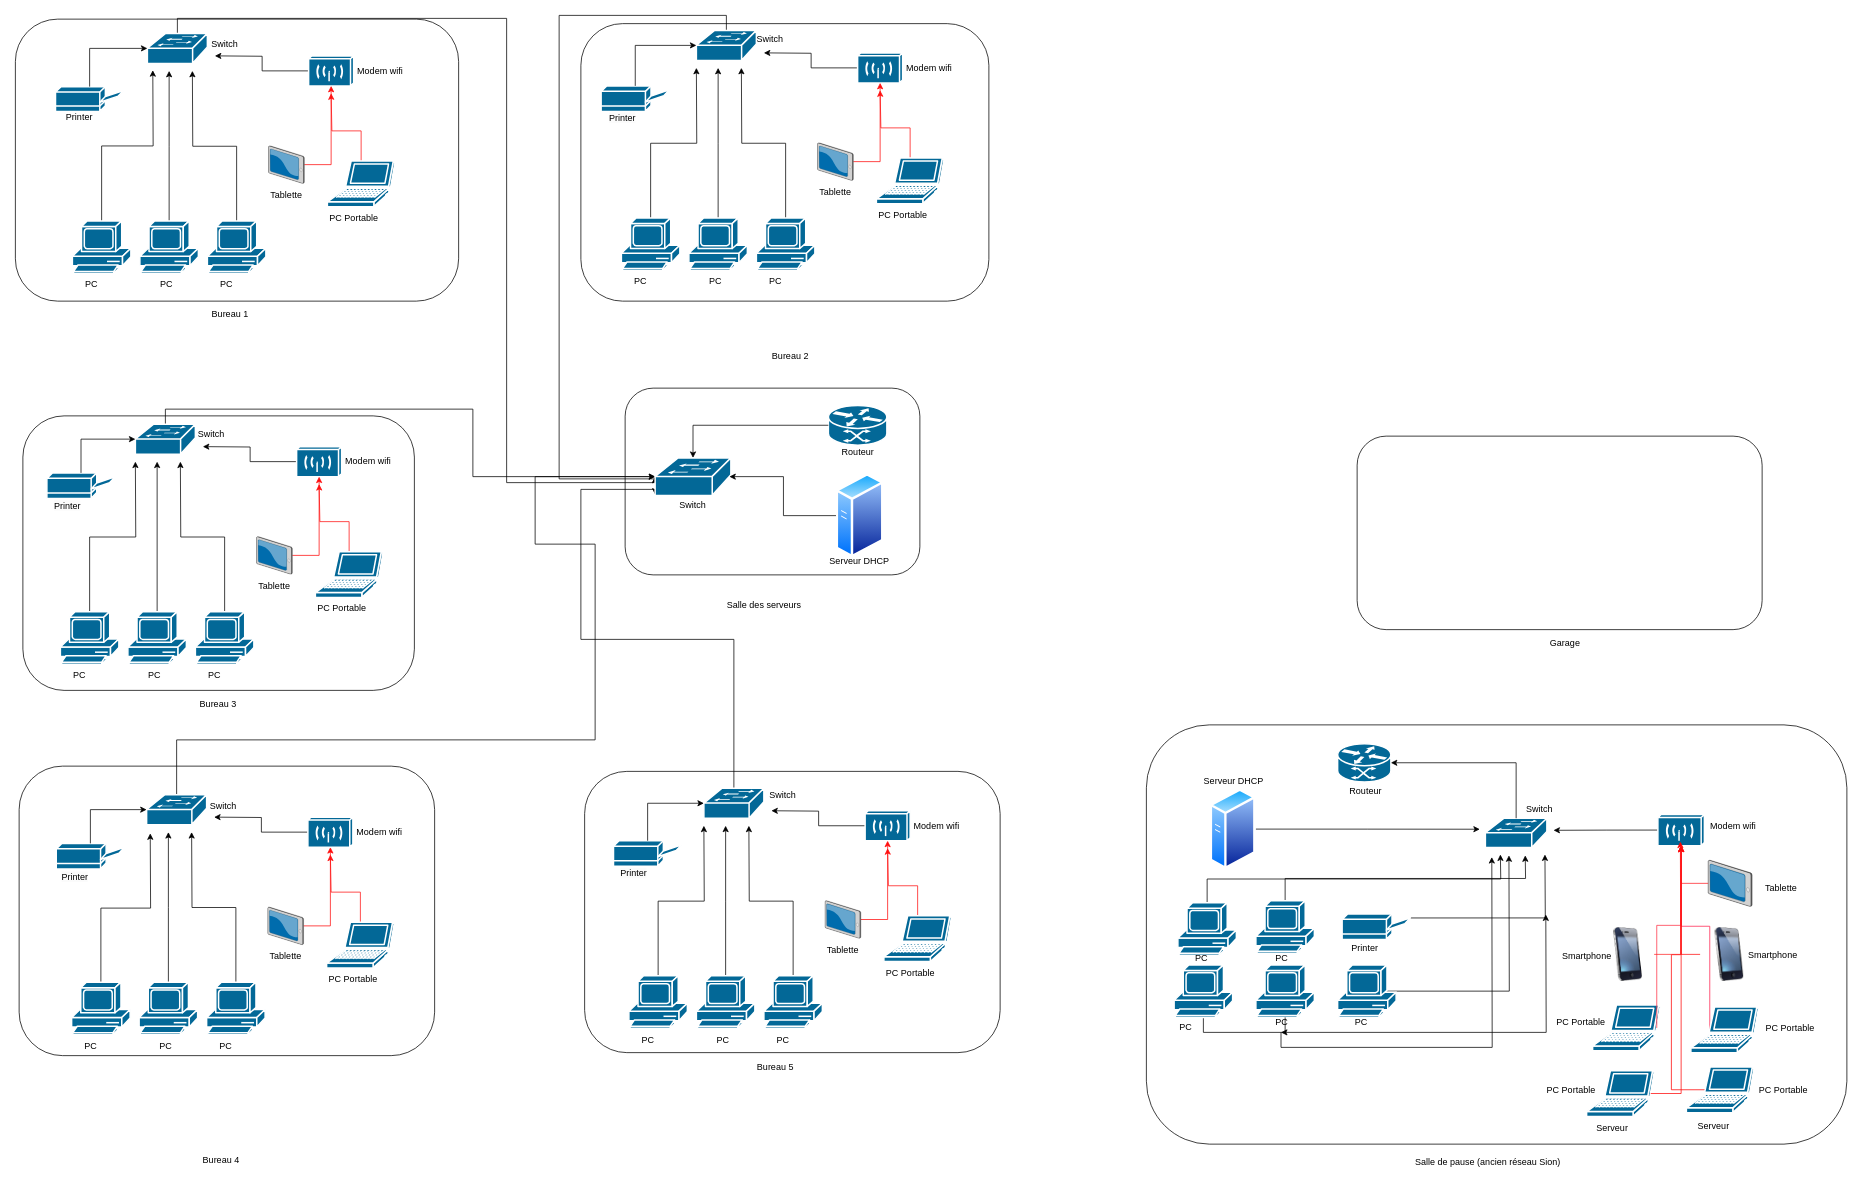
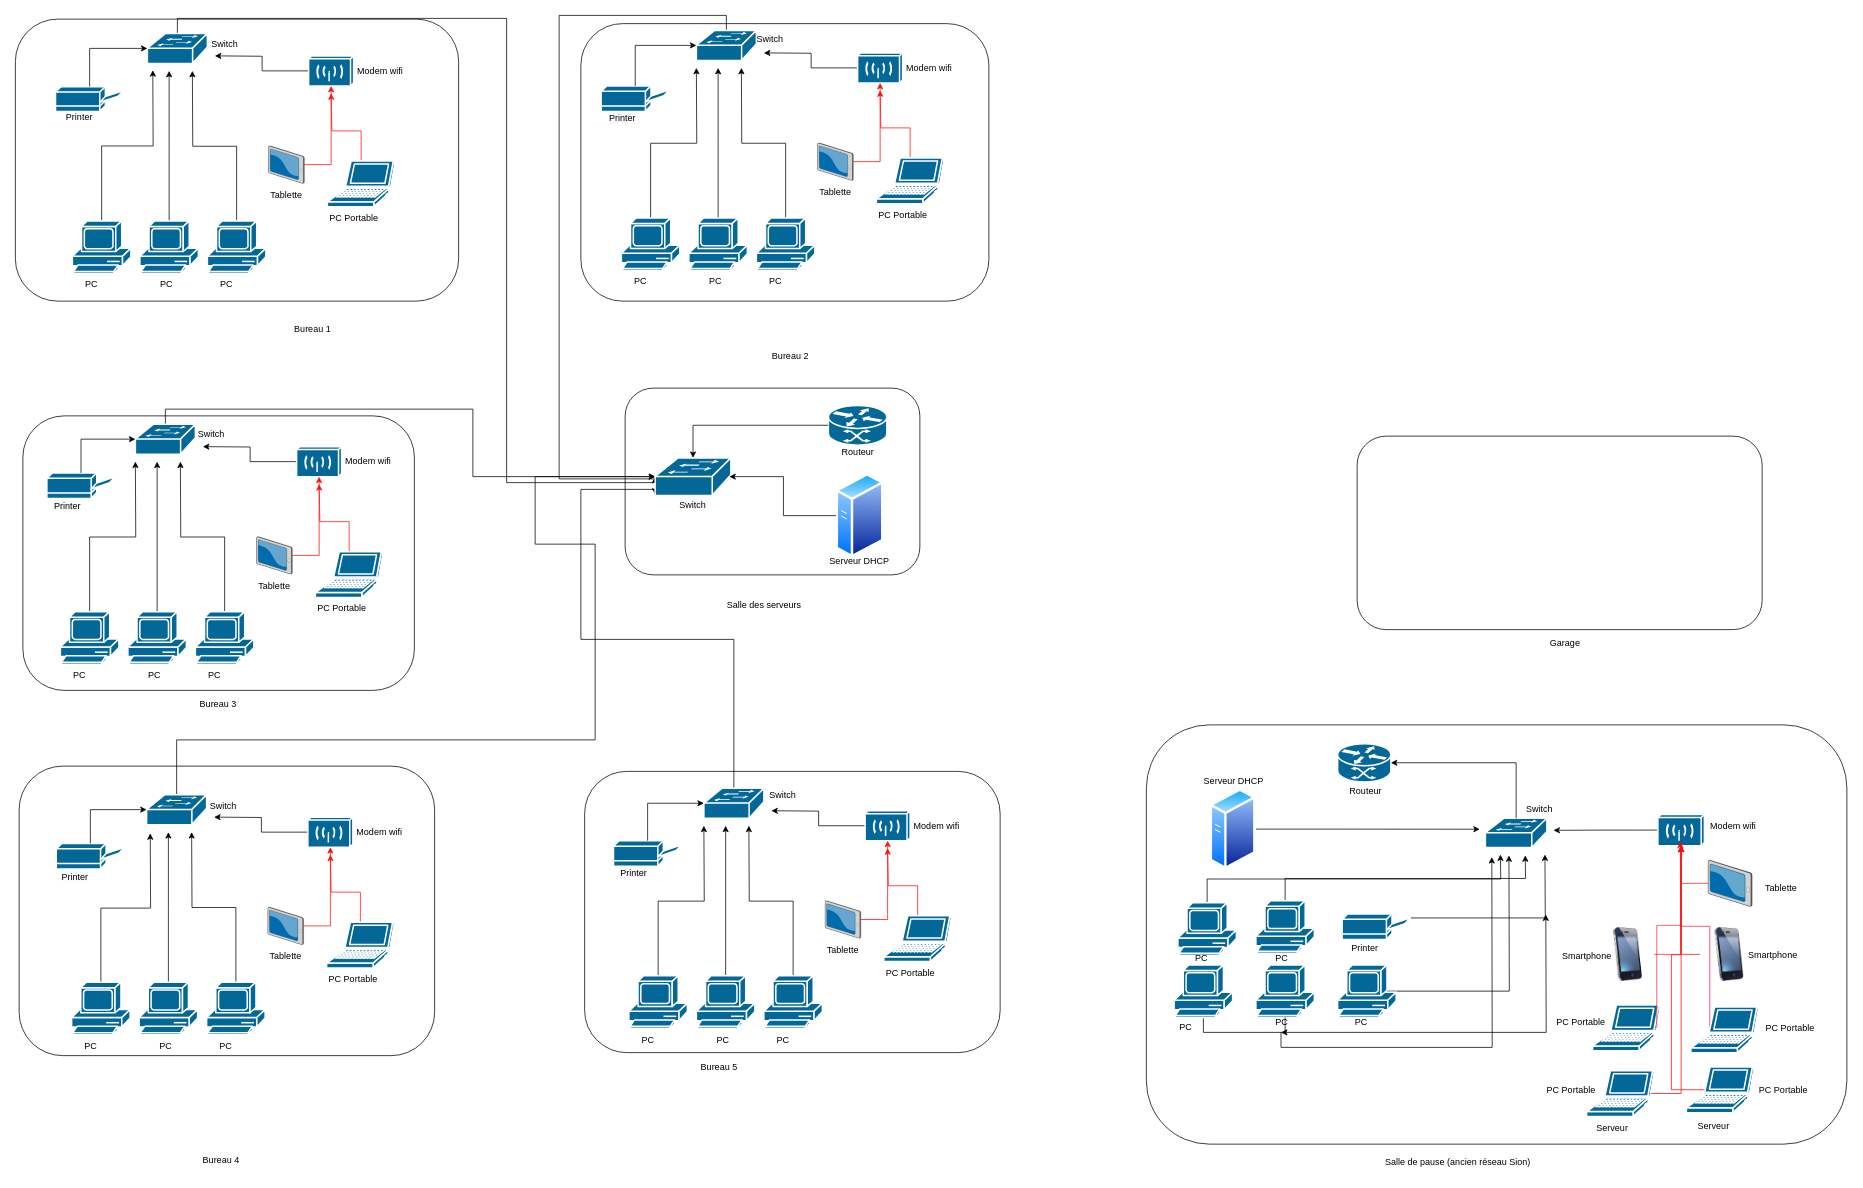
node "Bureau 1": moved (230, 314) -> (312, 329)
node "Bureau 5": moved (775, 1067) -> (719, 1067)
node "Salle de pause (ancien réseau Sion)": moved (1487, 1162) -> (1457, 1162)
